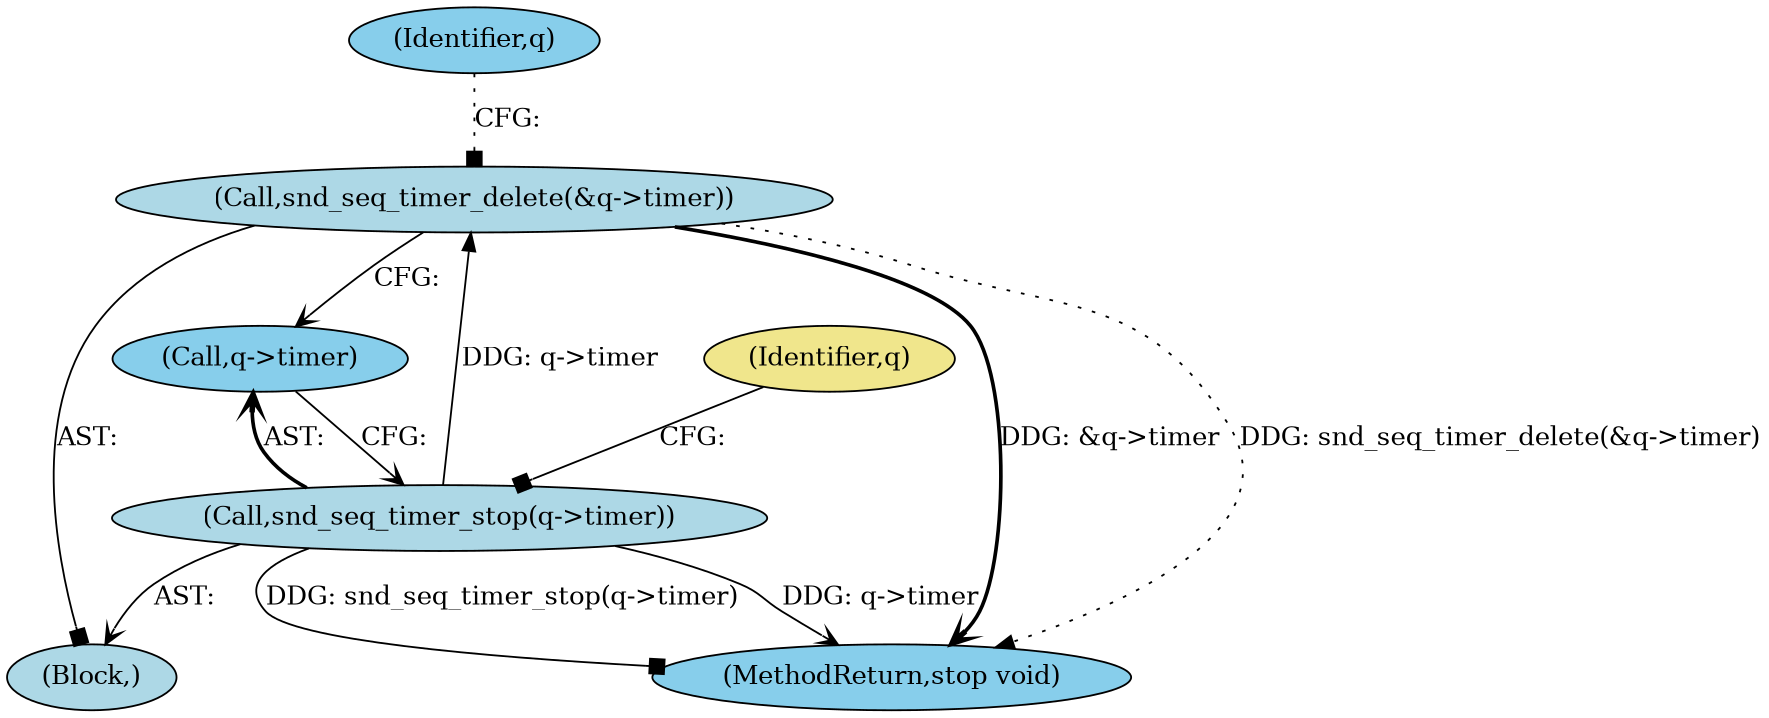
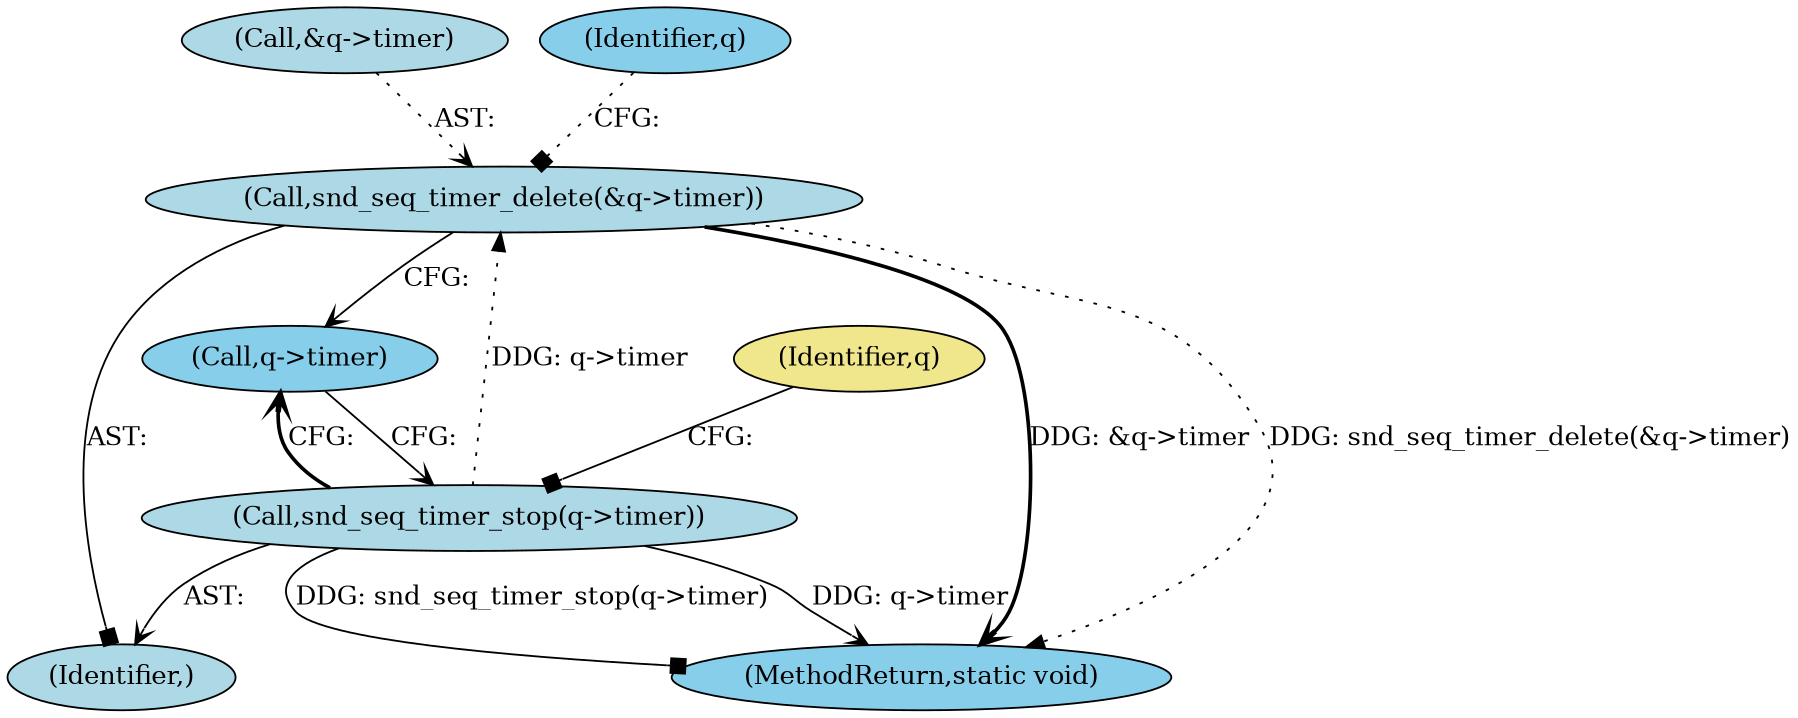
node "(Call,&q->timer)": added
edge "(Call,snd_seq_timer_stop(q->timer))" -> "(Call,snd_seq_timer_delete(&q->timer))": style solid -> dotted
edge "(Call,snd_seq_timer_stop(q->timer))" -> "(Call,q->timer)": label "AST: " -> "CFG: "
node "(Block,)": label "(Block,)" -> "(Identifier,)"
node "(MethodReturn,stop void)": label "(MethodReturn,stop void)" -> "(MethodReturn,static void)"
